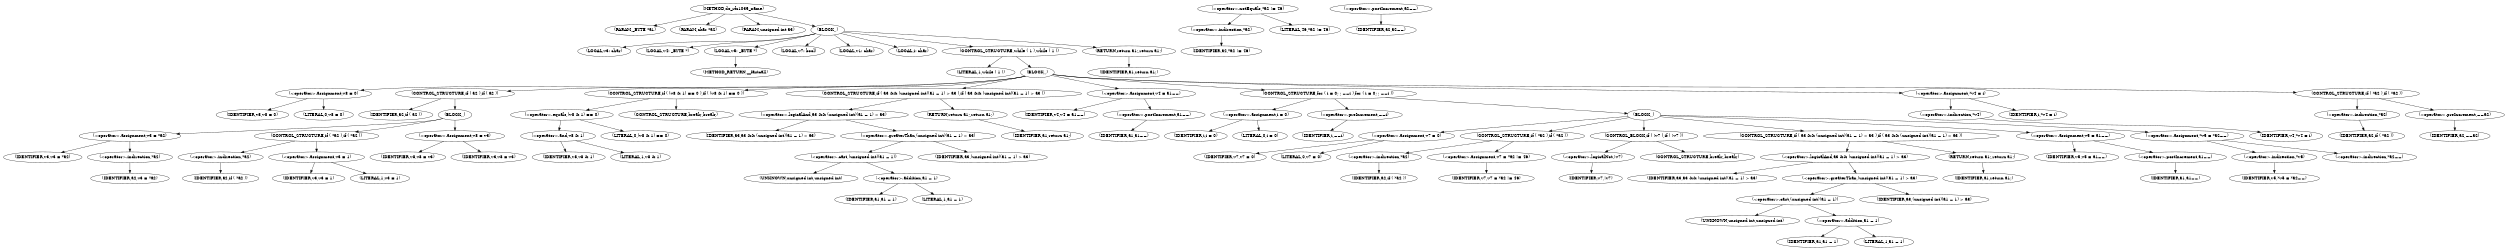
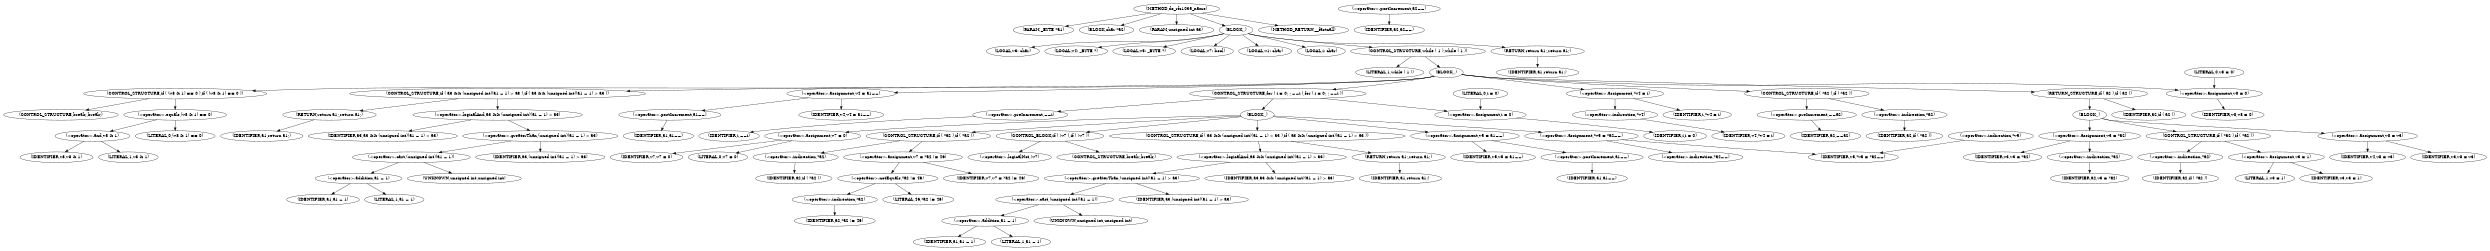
node "(PARAM,char *a2)": label "(PARAM,char *a2)" -> "(BLOCK,char *a2)"
edge "(LOCAL,v5: _BYTE *)" -> "(METHOD_RETURN,__fastcall)": now "(METHOD,do_rfc1035_name)" -> "(METHOD_RETURN,__fastcall)"
node "(CONTROL_STRUCTURE,if ( a2 ),if ( a2 ))": label "(CONTROL_STRUCTURE,if ( a2 ),if ( a2 ))" -> "(RETURN_STRUCTURE,if ( a2 ),if ( a2 ))"
edge "(<operator>.assignment,v8 = 0)" -> "(LITERAL,0,v8 = 0)": reversed
edge "(<operator>.assignment,i = 0)" -> "(LITERAL,0,i = 0)": reversed
edge "(<operator>.assignment,*v5 = *a2++)" -> "(<operator>.indirection,*v5)": now "(<operator>.assignment,*v5 = *a2++)" -> "(IDENTIFIER,v5,*v5 = *a2++)"
node "(IDENTIFIER,v8,v8 = v3)": label "(IDENTIFIER,v8,v8 = v3)" -> "(IDENTIFIER,v4,v8 = v3)"
edge "(<operator>.assignment,v7 = *a2 != 46)" -> "(<operator>.notEquals,*a2 != 46)": added
node "(IDENTIFIER,v7,!v7)": removed
